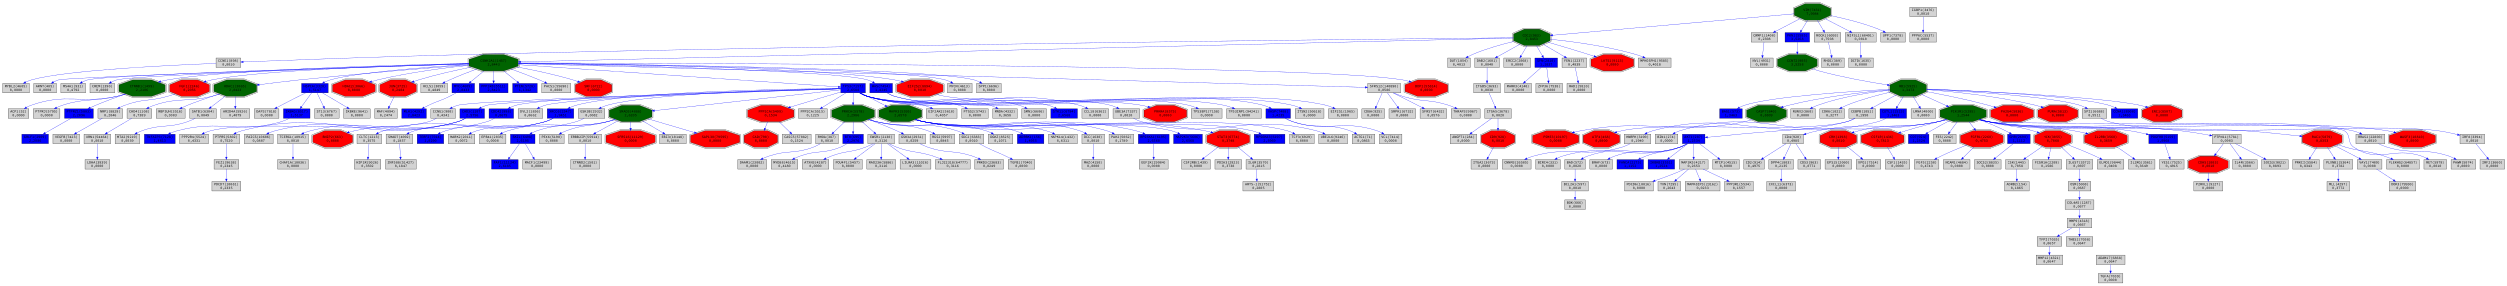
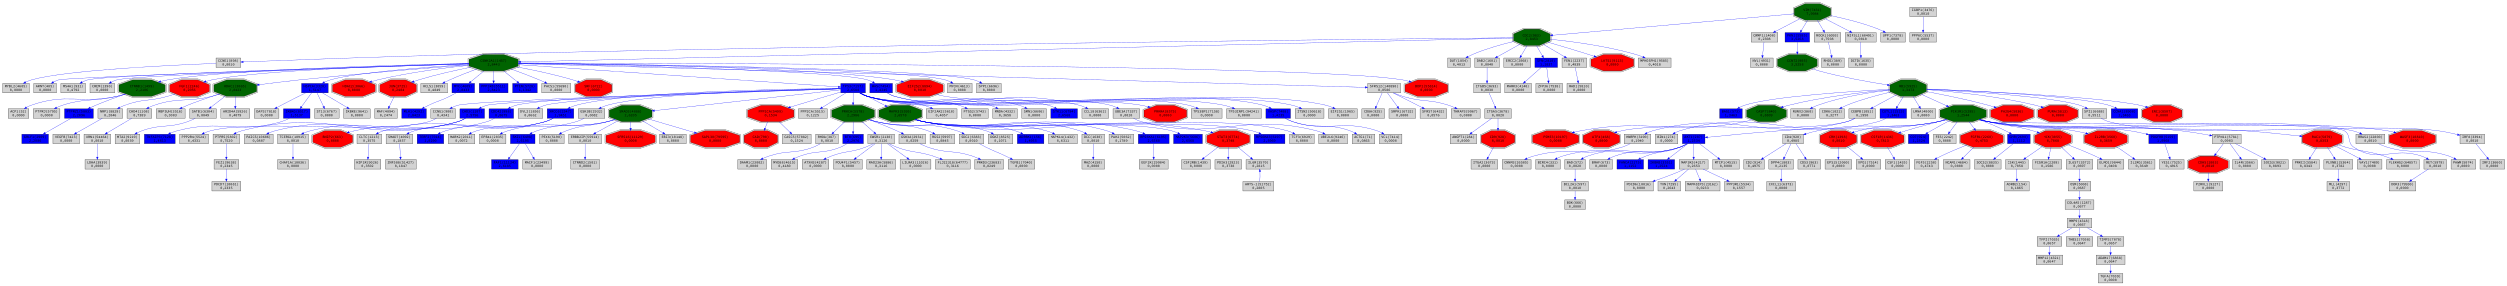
edge "IL6R(3570) 0,2815" -> "ARTS-1(51752) 0,2805": reversed
edge "VAV1(7409) 0,0000" -> "DOK3(79930) 0,0000": now "RET(5979) 0,0010" -> "DOK3(79930) 0,0000"
node "TIMP3(7078) 0,0657": added
